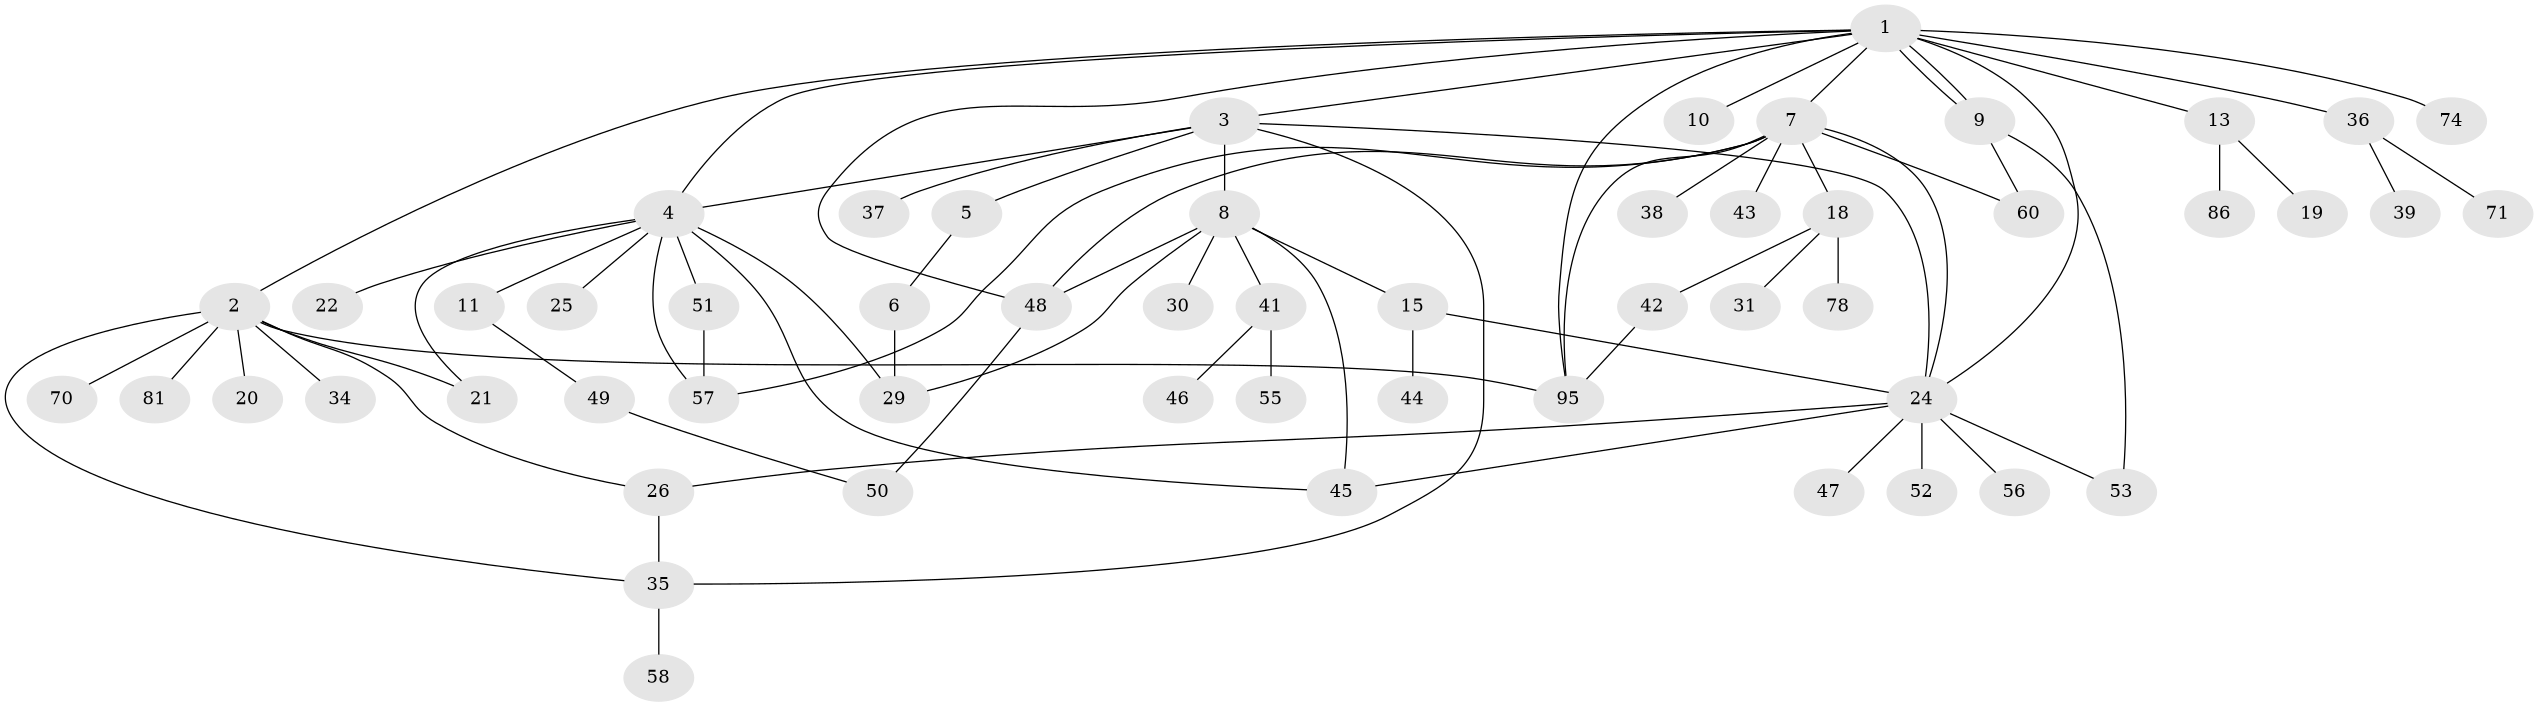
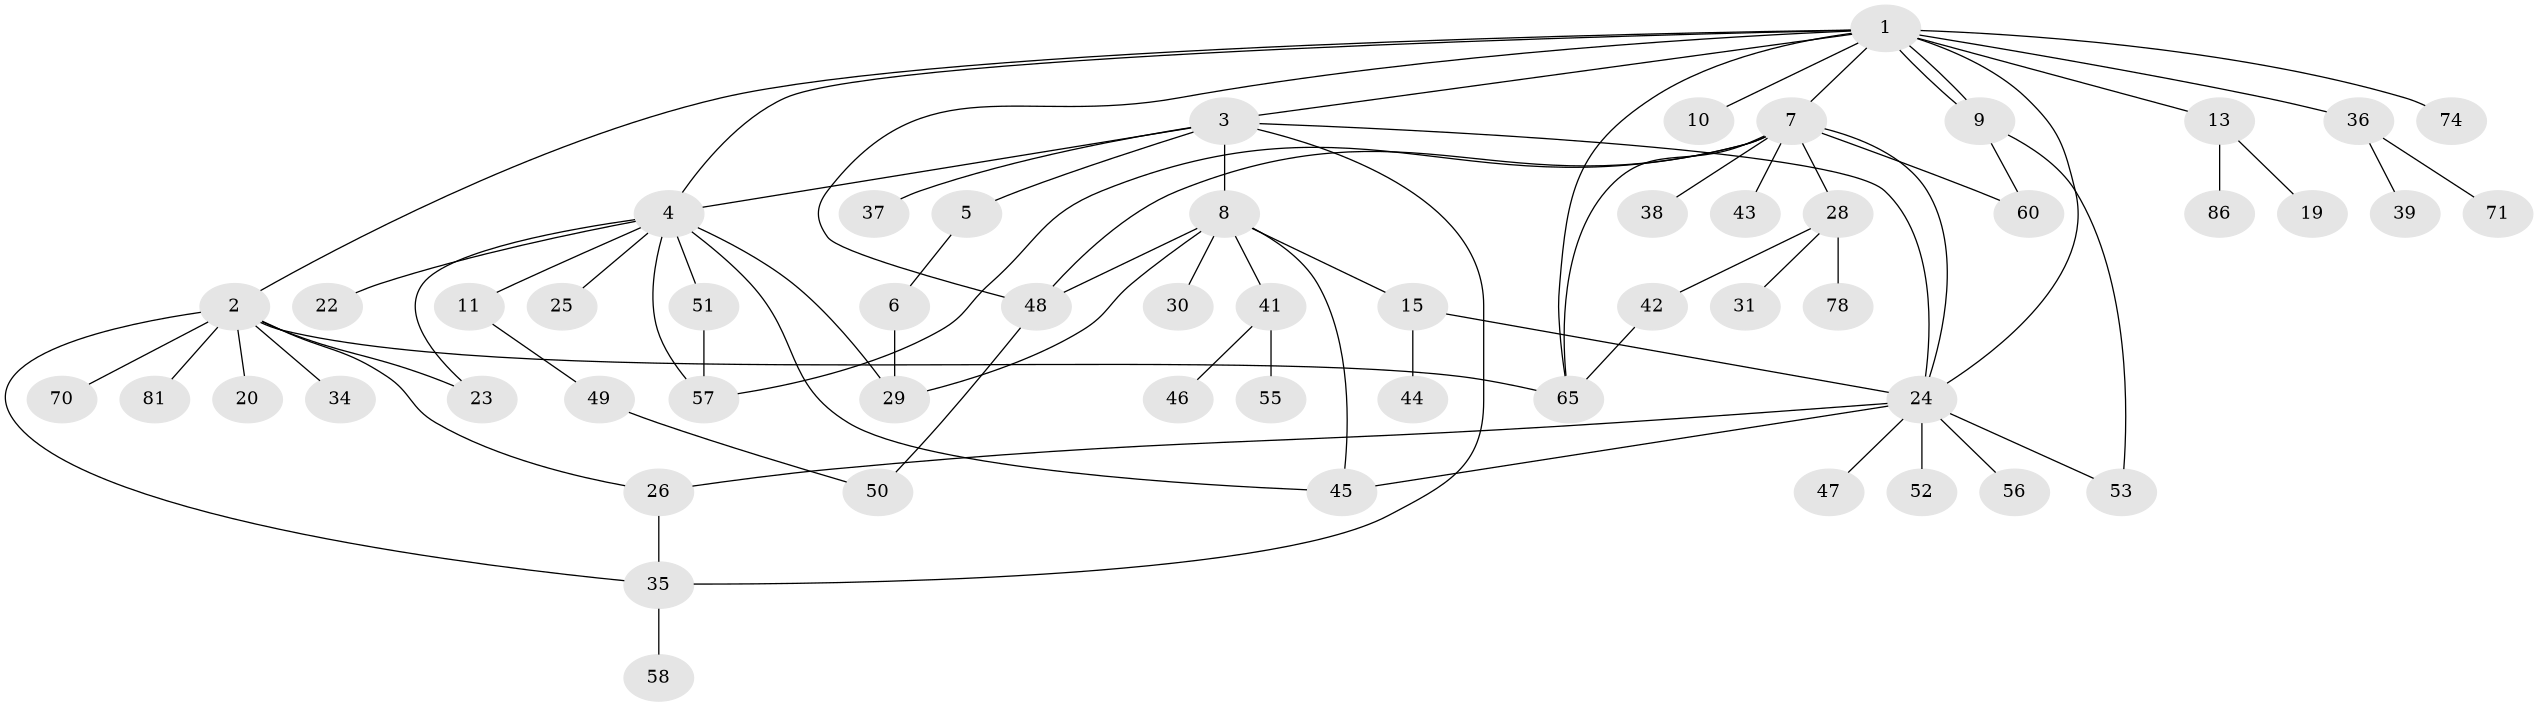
node "18": label "18" -> "28"
node "21": label "21" -> "23"
node "95": label "95" -> "65"
